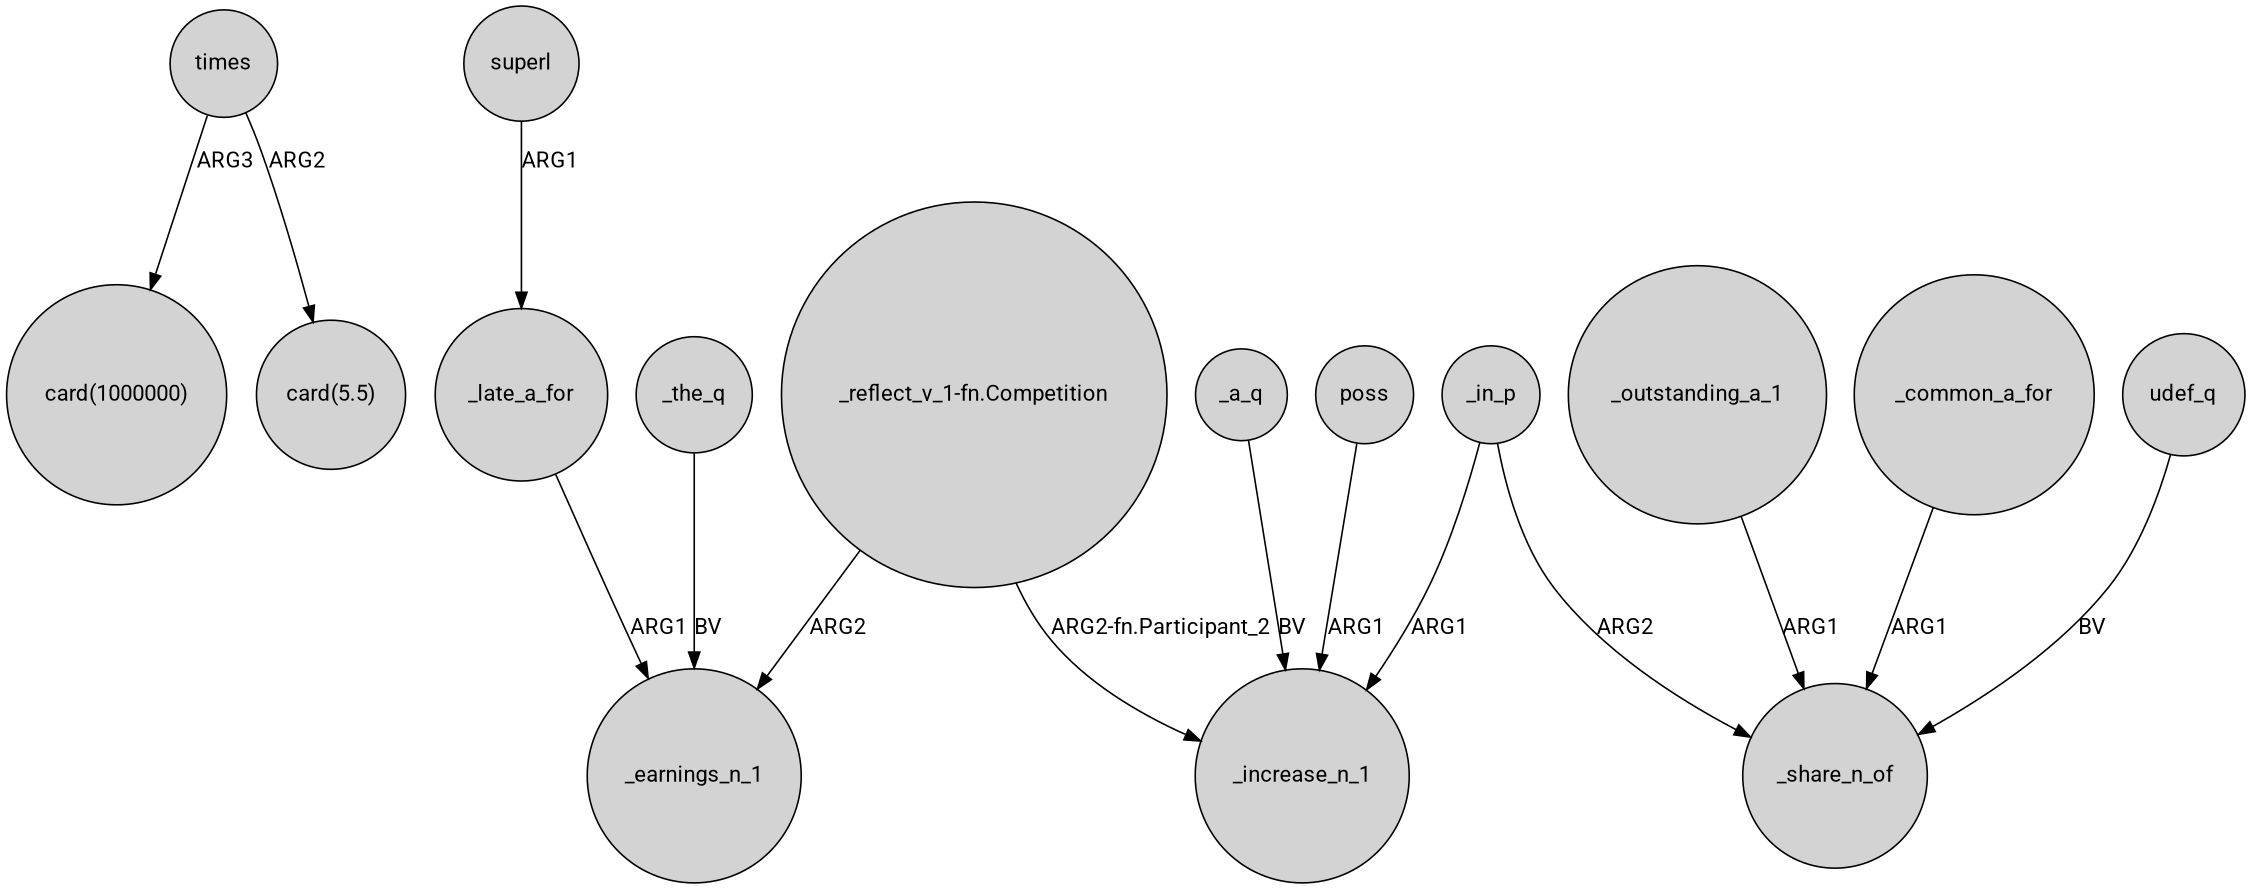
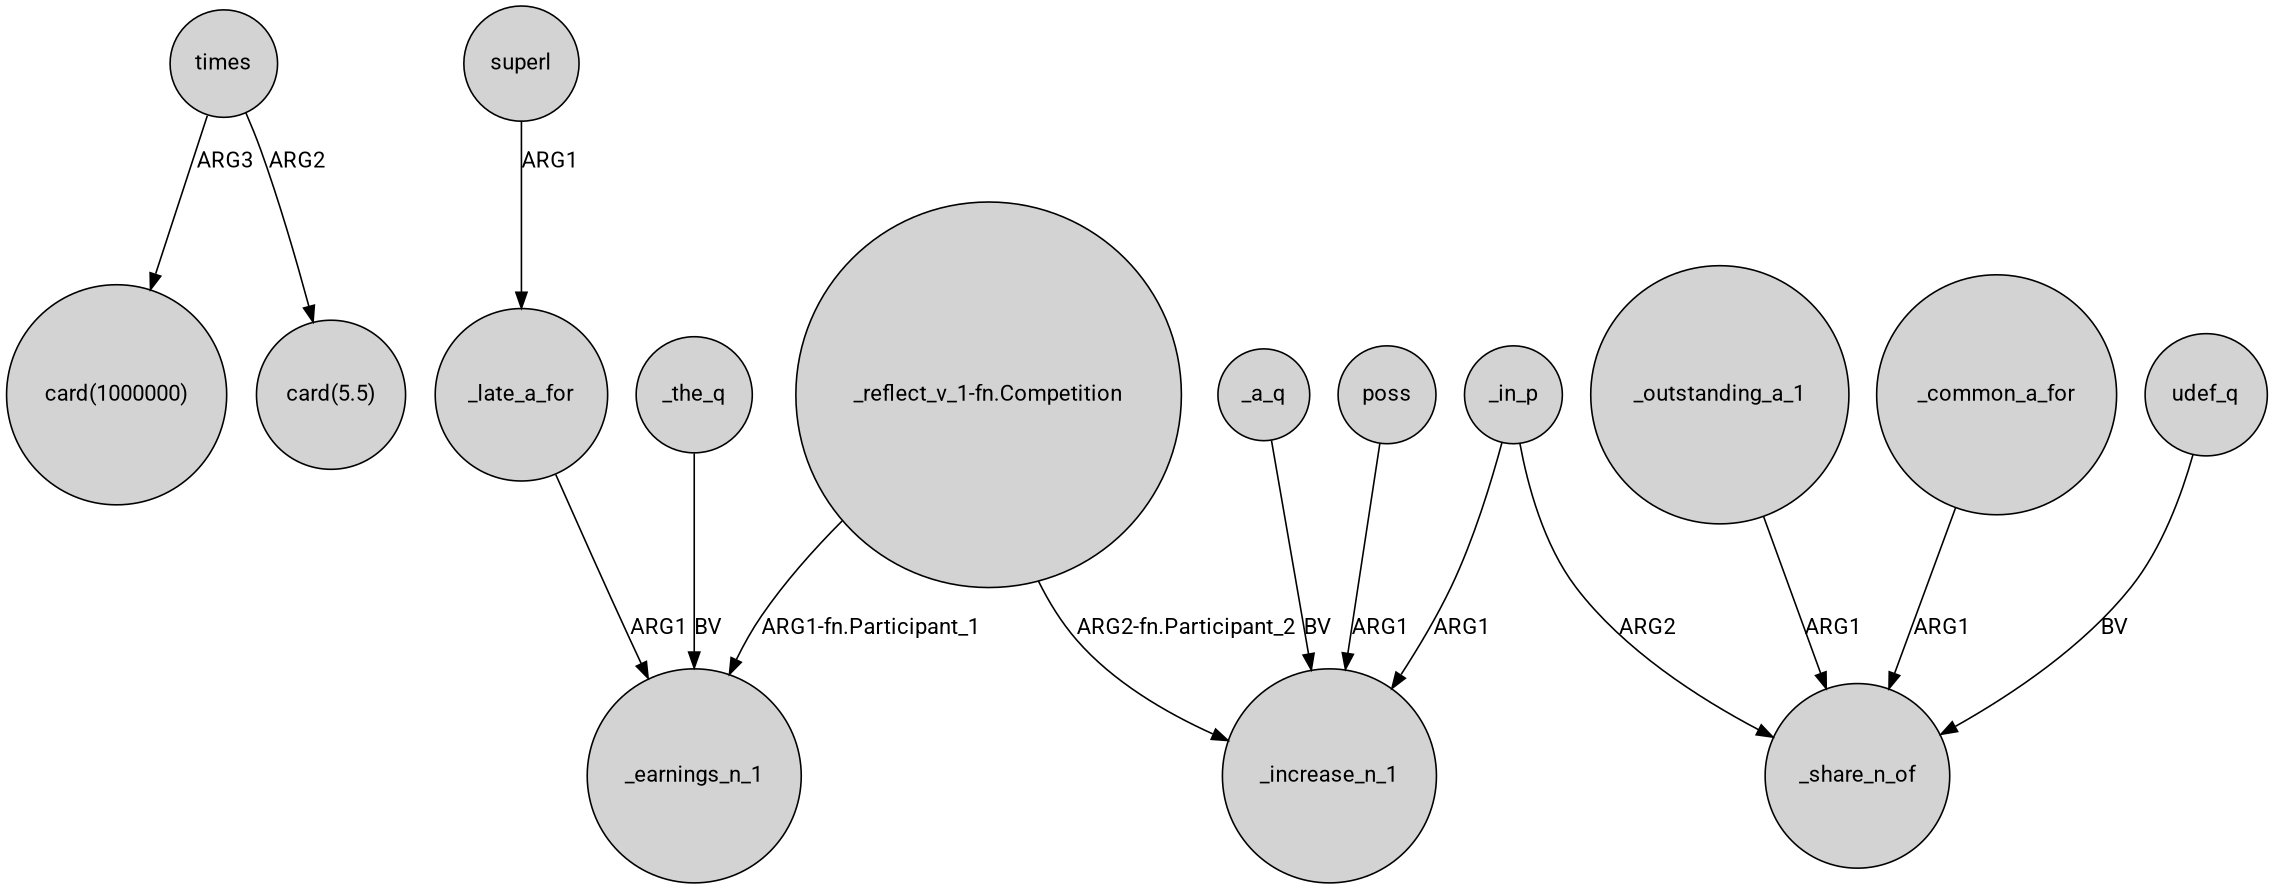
edge "_reflect_v_1-fn.Competition" -> "_earnings_n_1": label "ARG2" -> "ARG1-fn.Participant_1"
